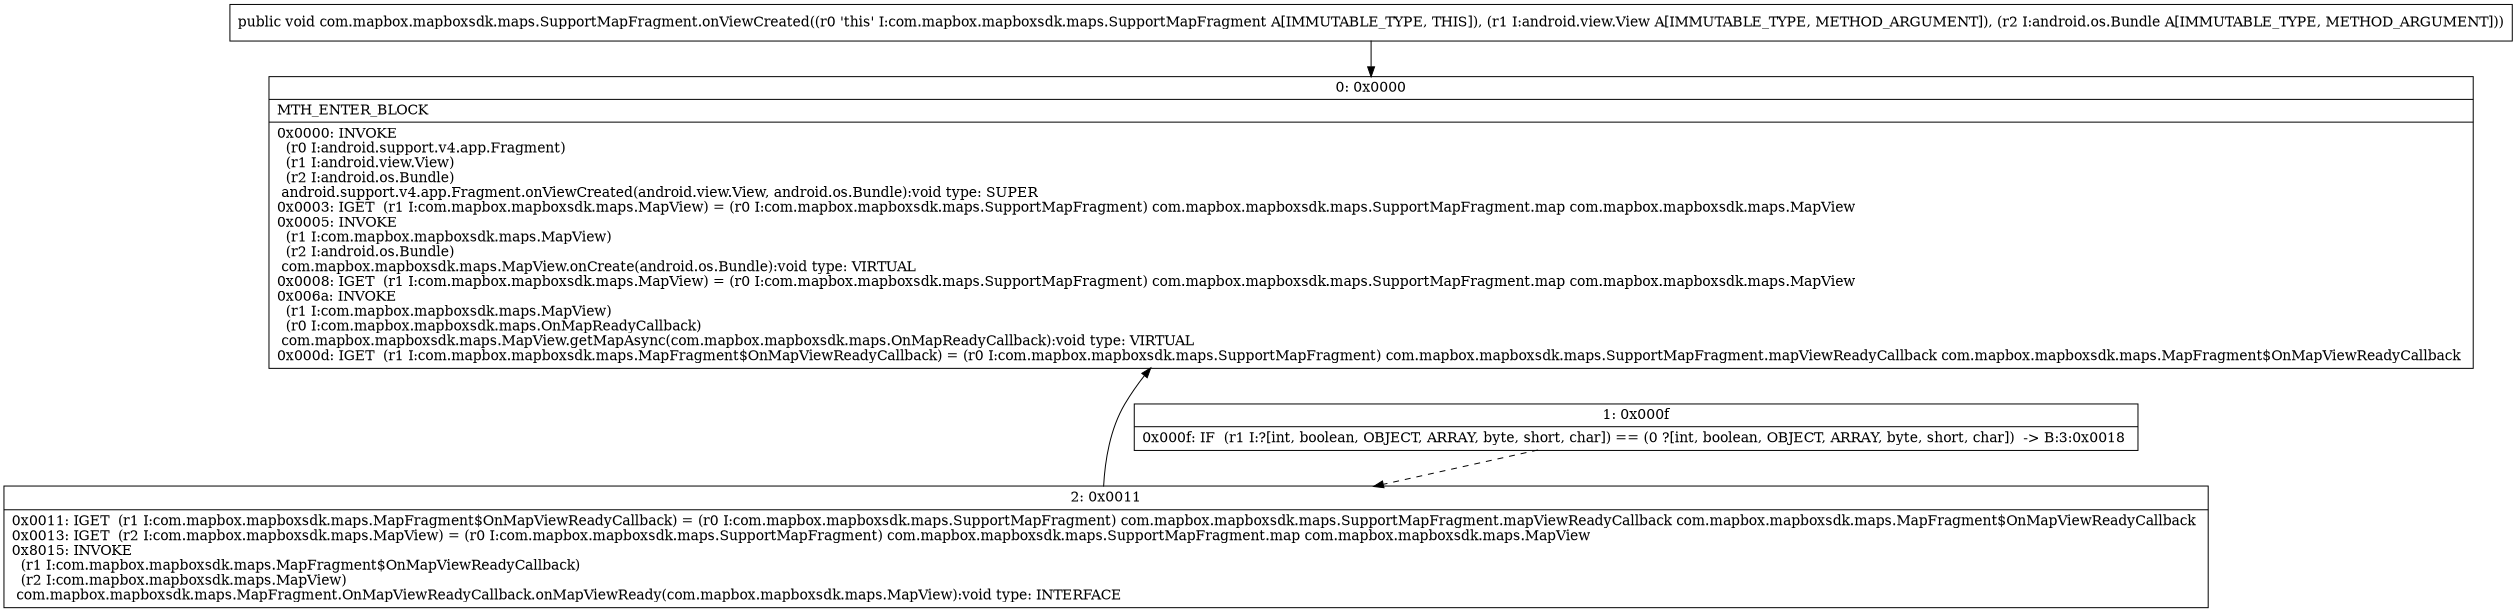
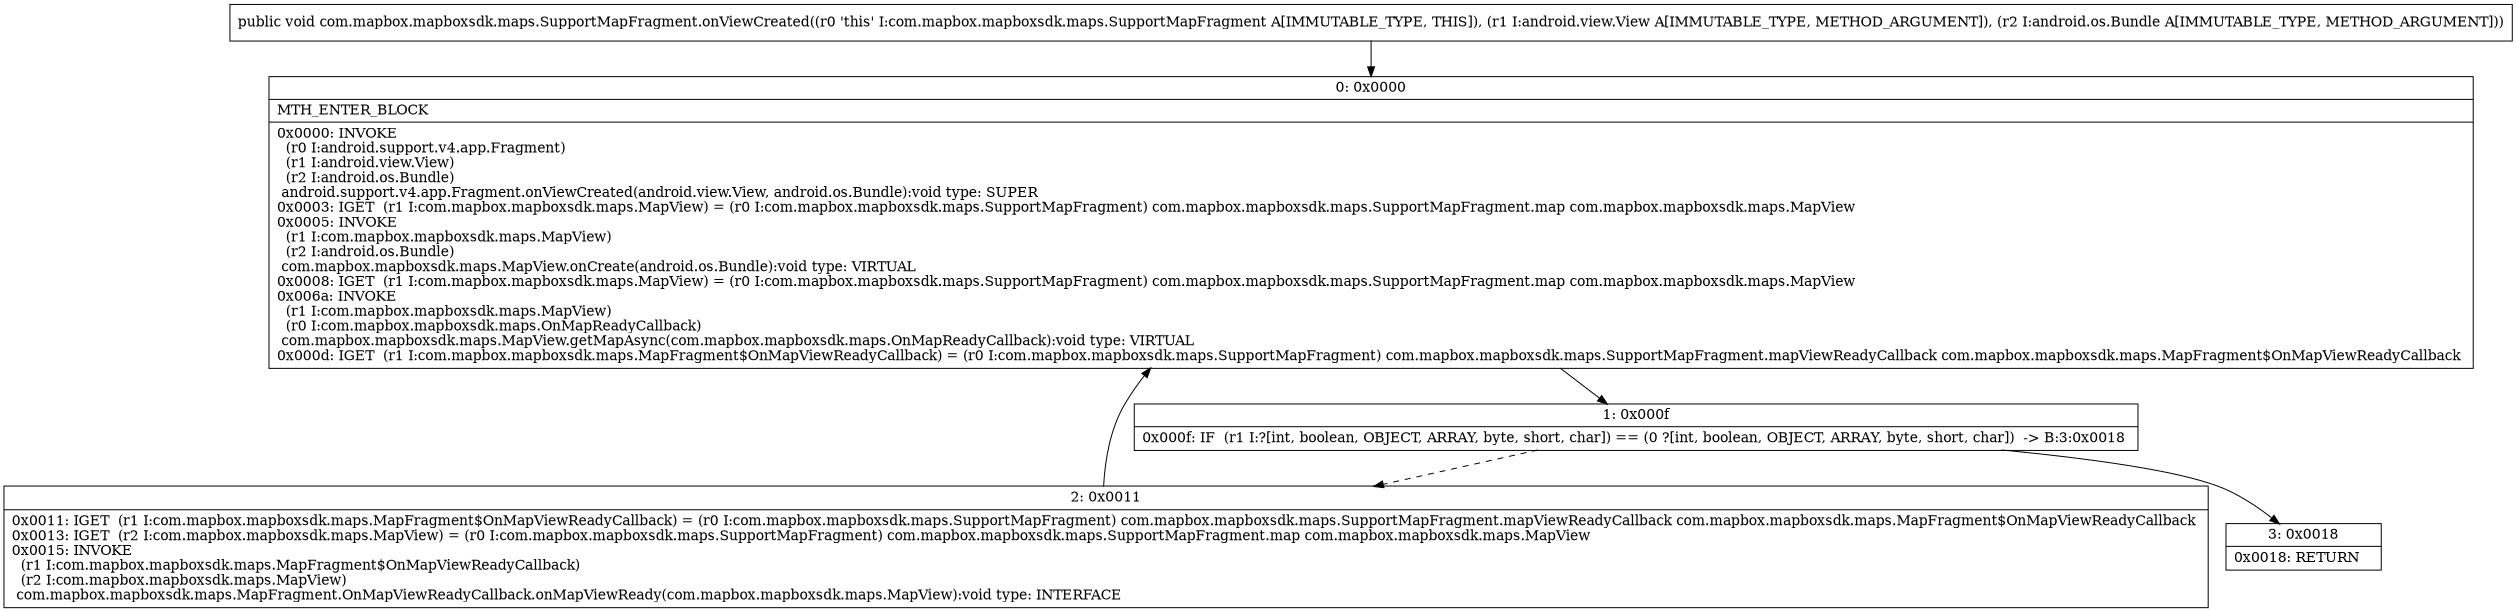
edge "0: 0x0000" -> "1: 0x000f": added
node "3: 0x0018": added
node "2: 0x0011": text "0x8015: INVOKE" -> "0x0015: INVOKE"
